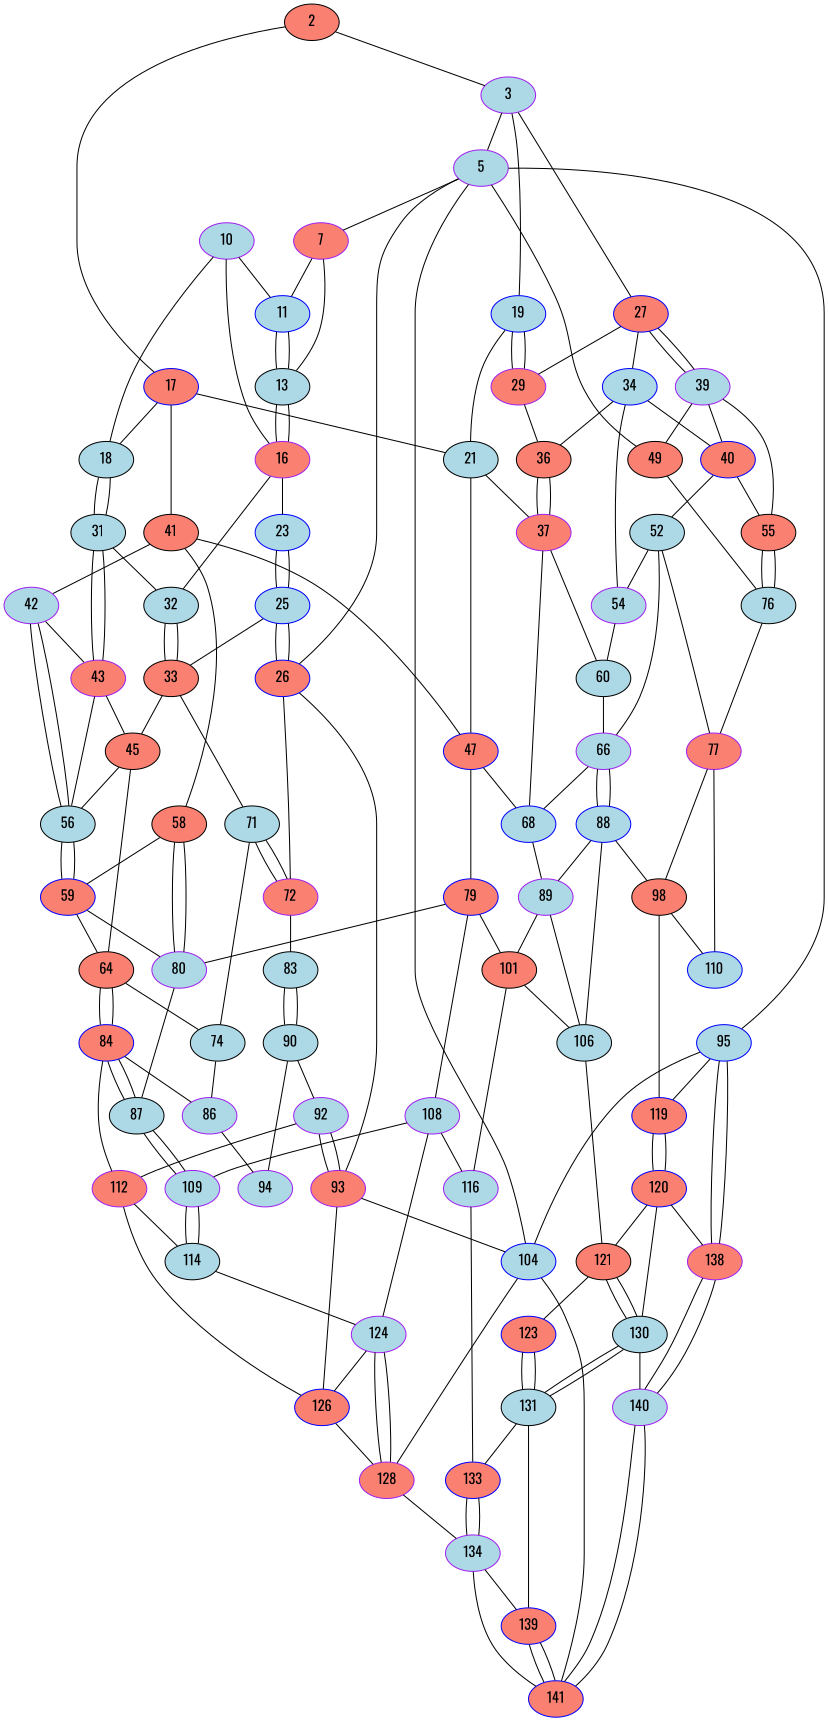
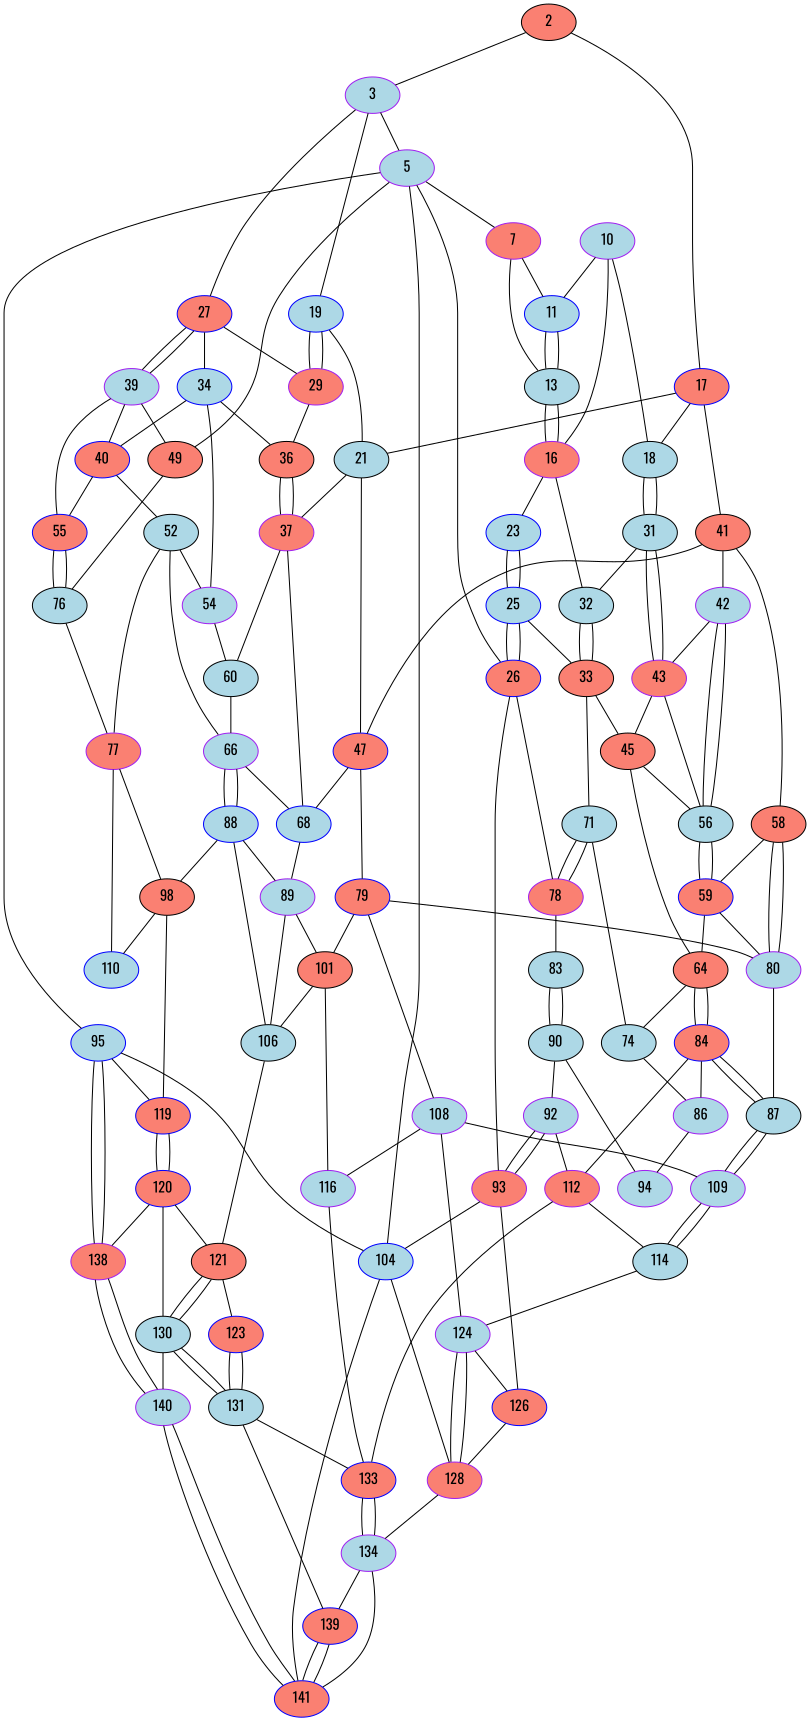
node "55": color black -> blue
node "72": label "72" -> "78"
edge "112" -- "126": now "112" -- "133"
